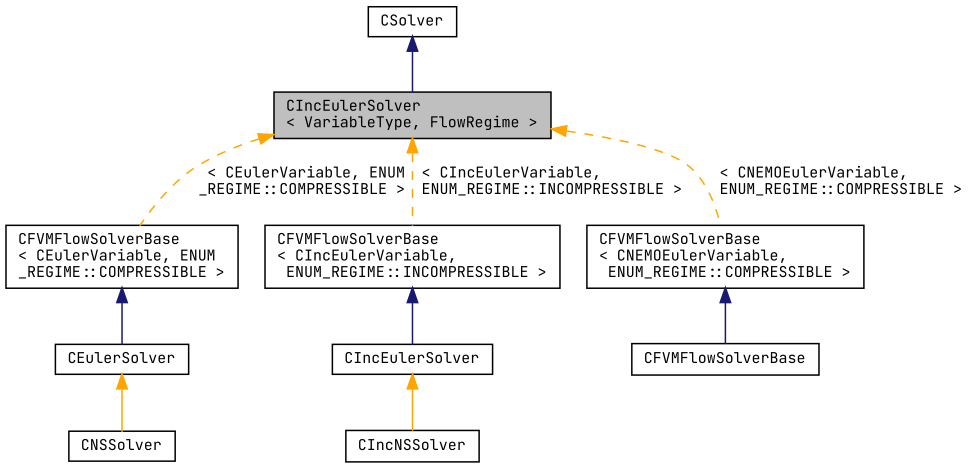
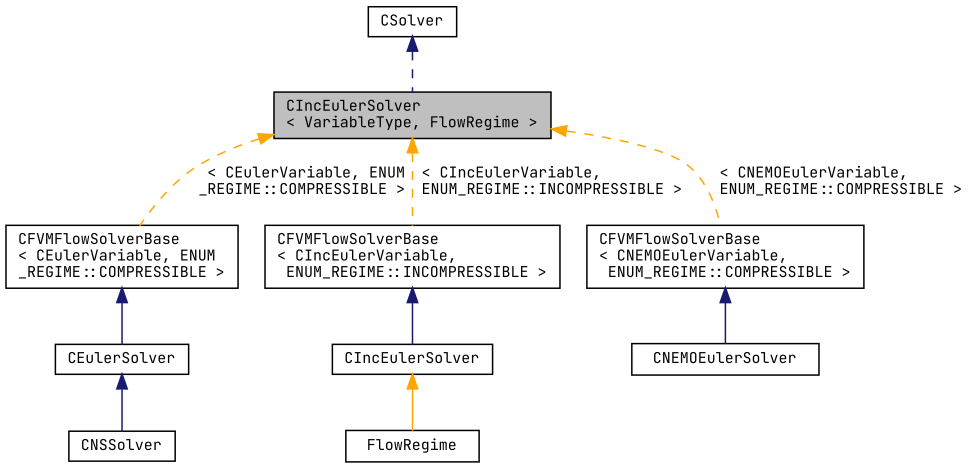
edge "CIncEulerSolver < VariableType, FlowRegime >" -> "CSolver": style solid -> dashed
node "CFVMFlowSolverBase": label "CFVMFlowSolverBase" -> "CNEMOEulerSolver"
edge "CNSSolver" -> "CEulerSolver": color orange -> midnightblue
node "CIncNSSolver": label "CIncNSSolver" -> "FlowRegime"
